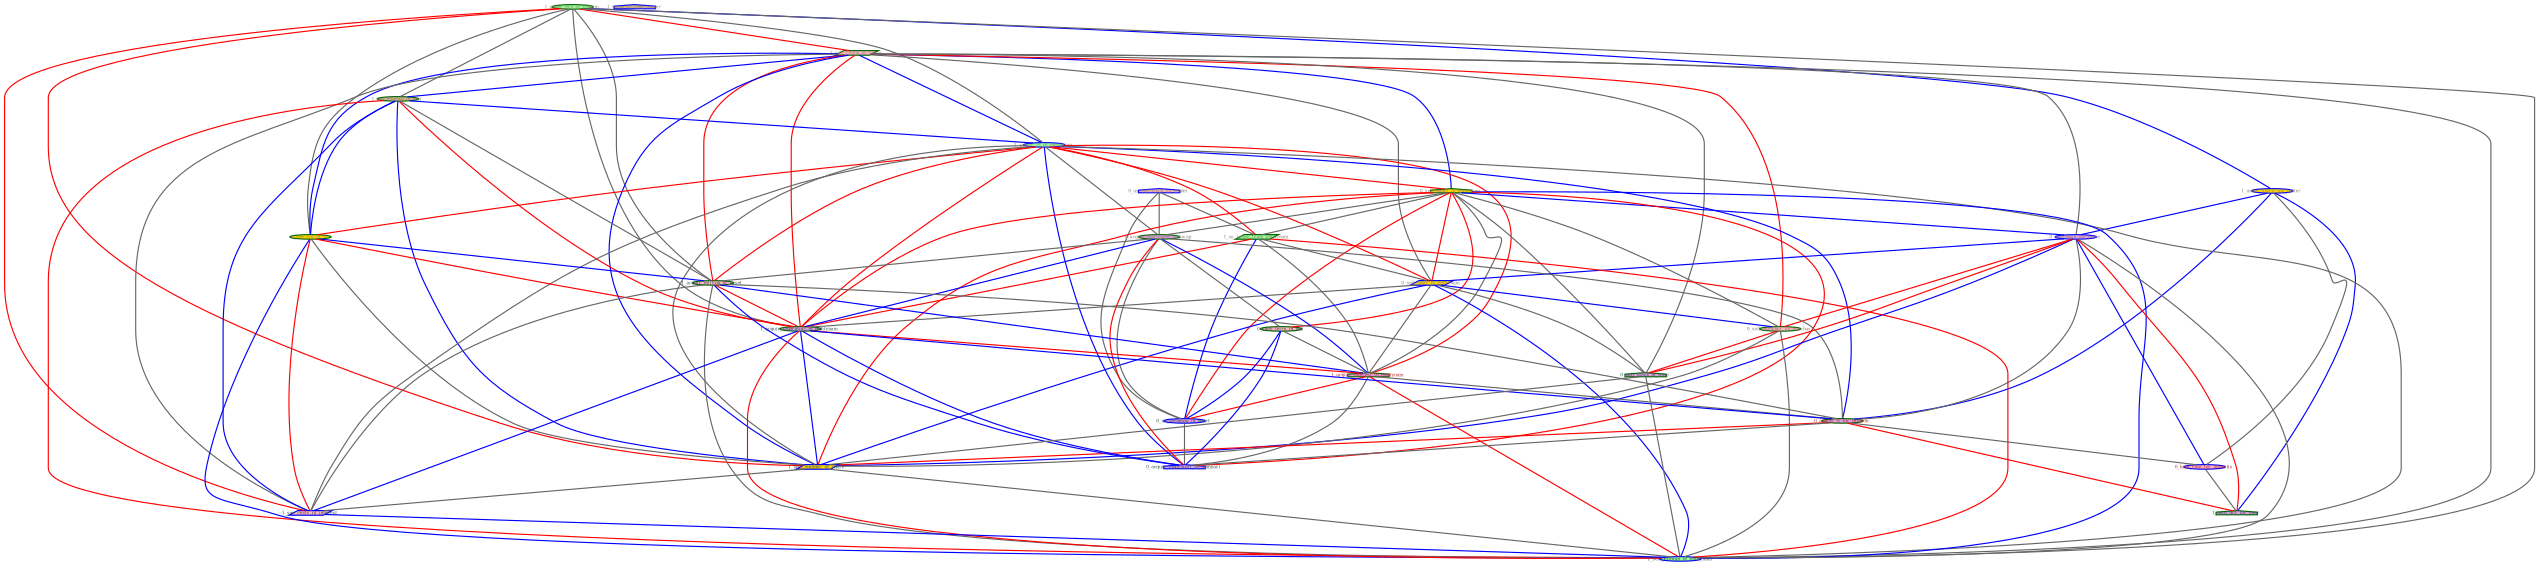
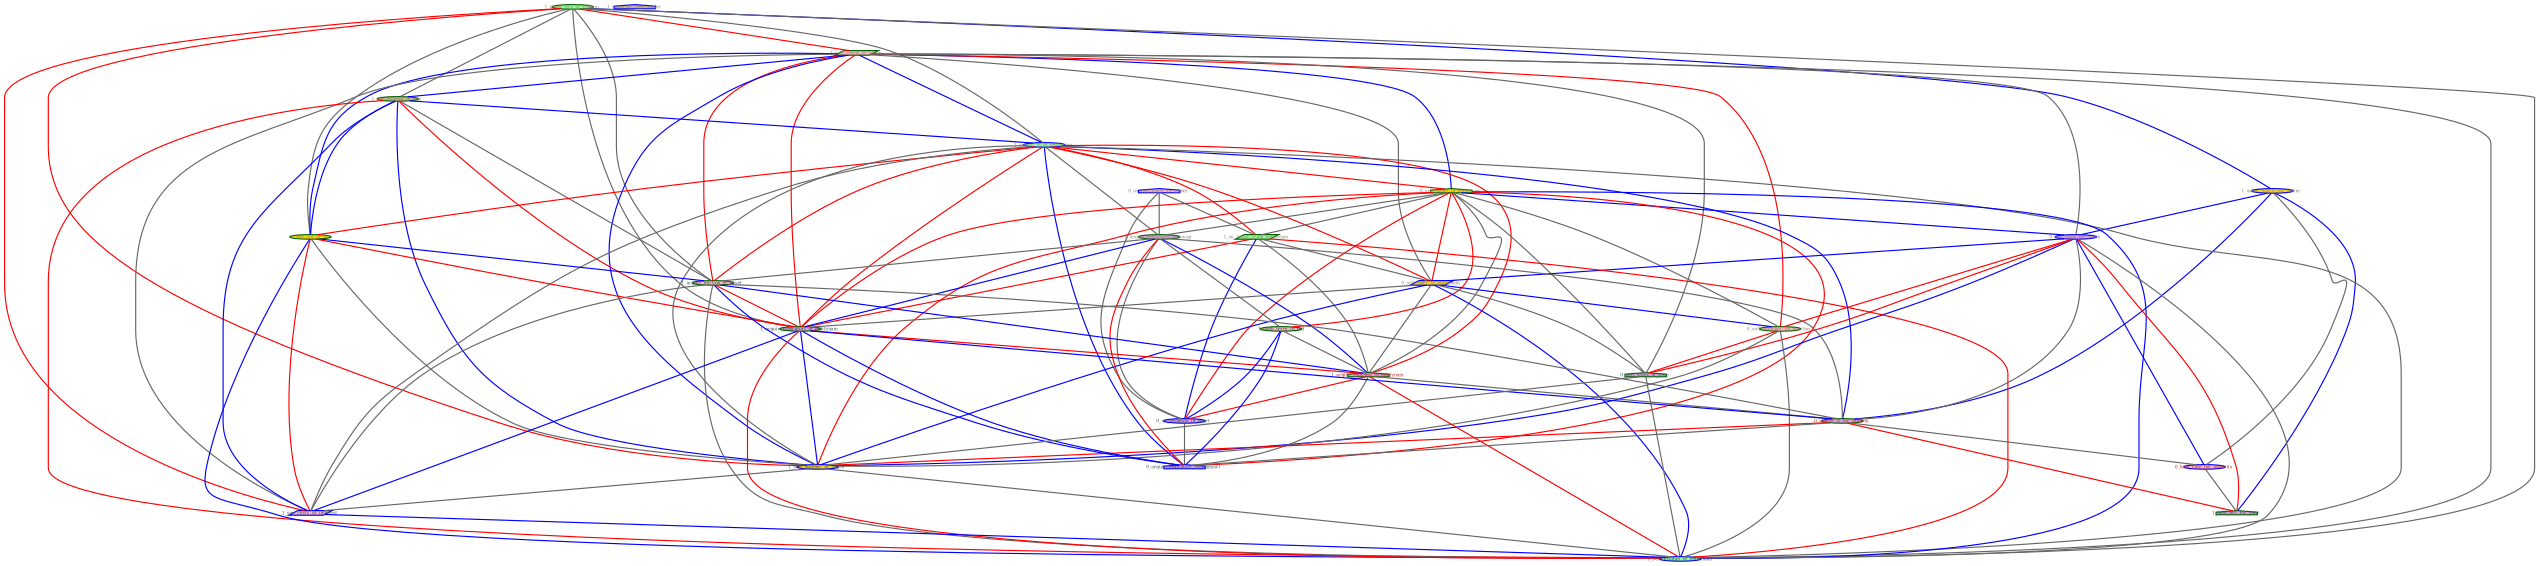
node "0_seek_term_in_bid": label "0_seek_term_in_bid" -> "1_seek_term_in_bid"
node "1_sell_number_of_share": shape parallelogram -> ellipse
